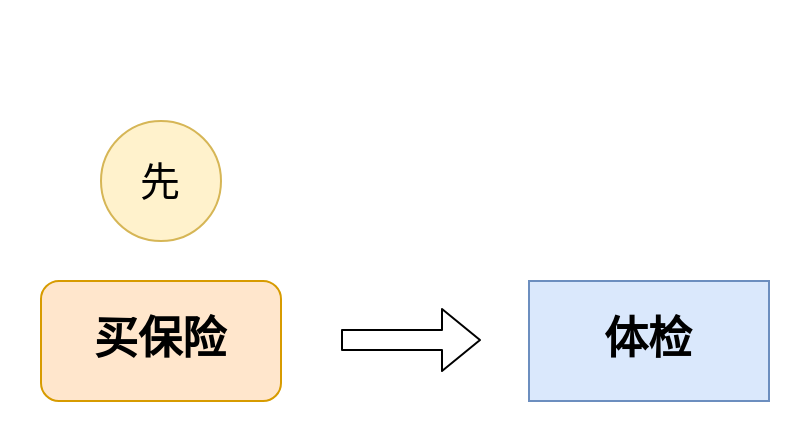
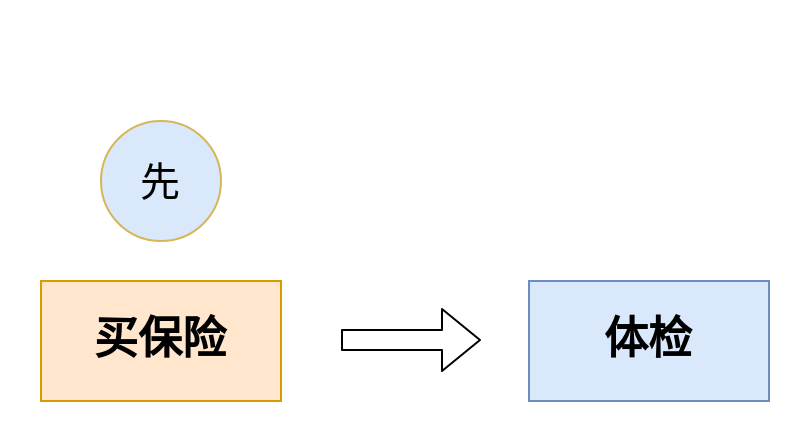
node "先": fillcolor #fff2cc -> #dae8fc
node "买保险": shape rounded rectangle -> rectangle
